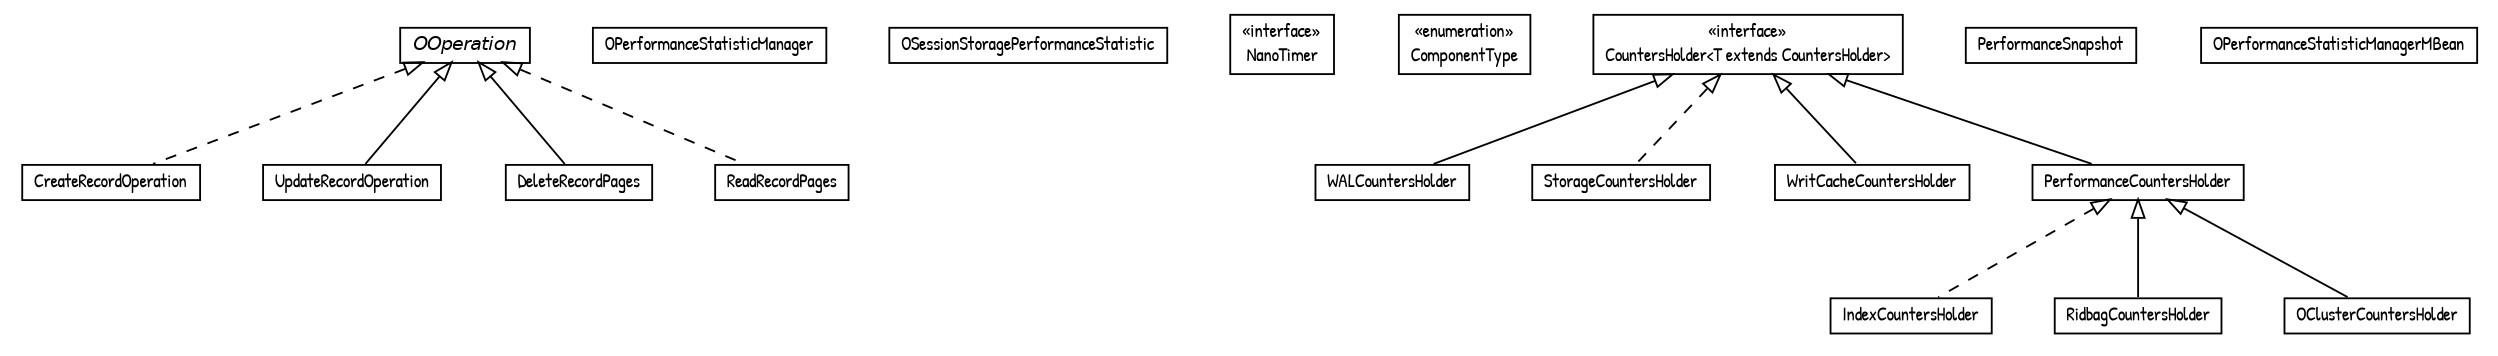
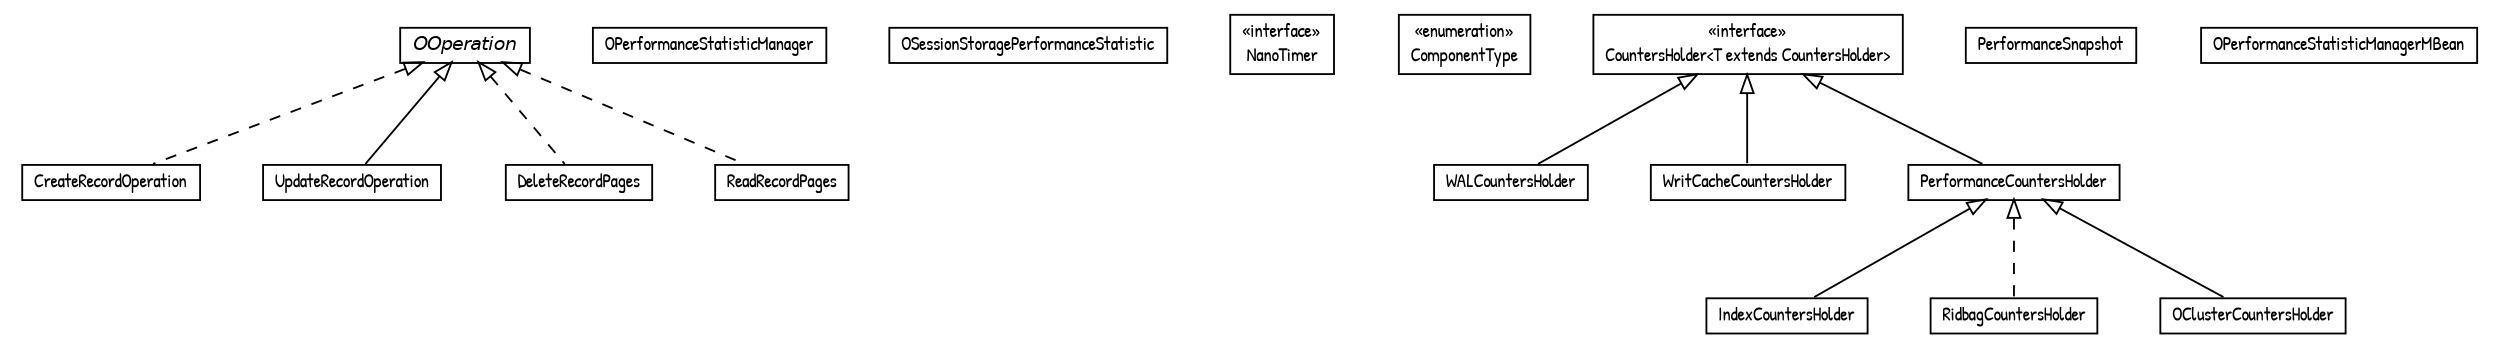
edge "DeleteRecordPages" -> "OOperation": style solid -> dashed
node "StorageCountersHolder": removed
edge "IndexCountersHolder" -> "PerformanceCountersHolder": style dashed -> solid
edge "RidbagCountersHolder" -> "PerformanceCountersHolder": style solid -> dashed
